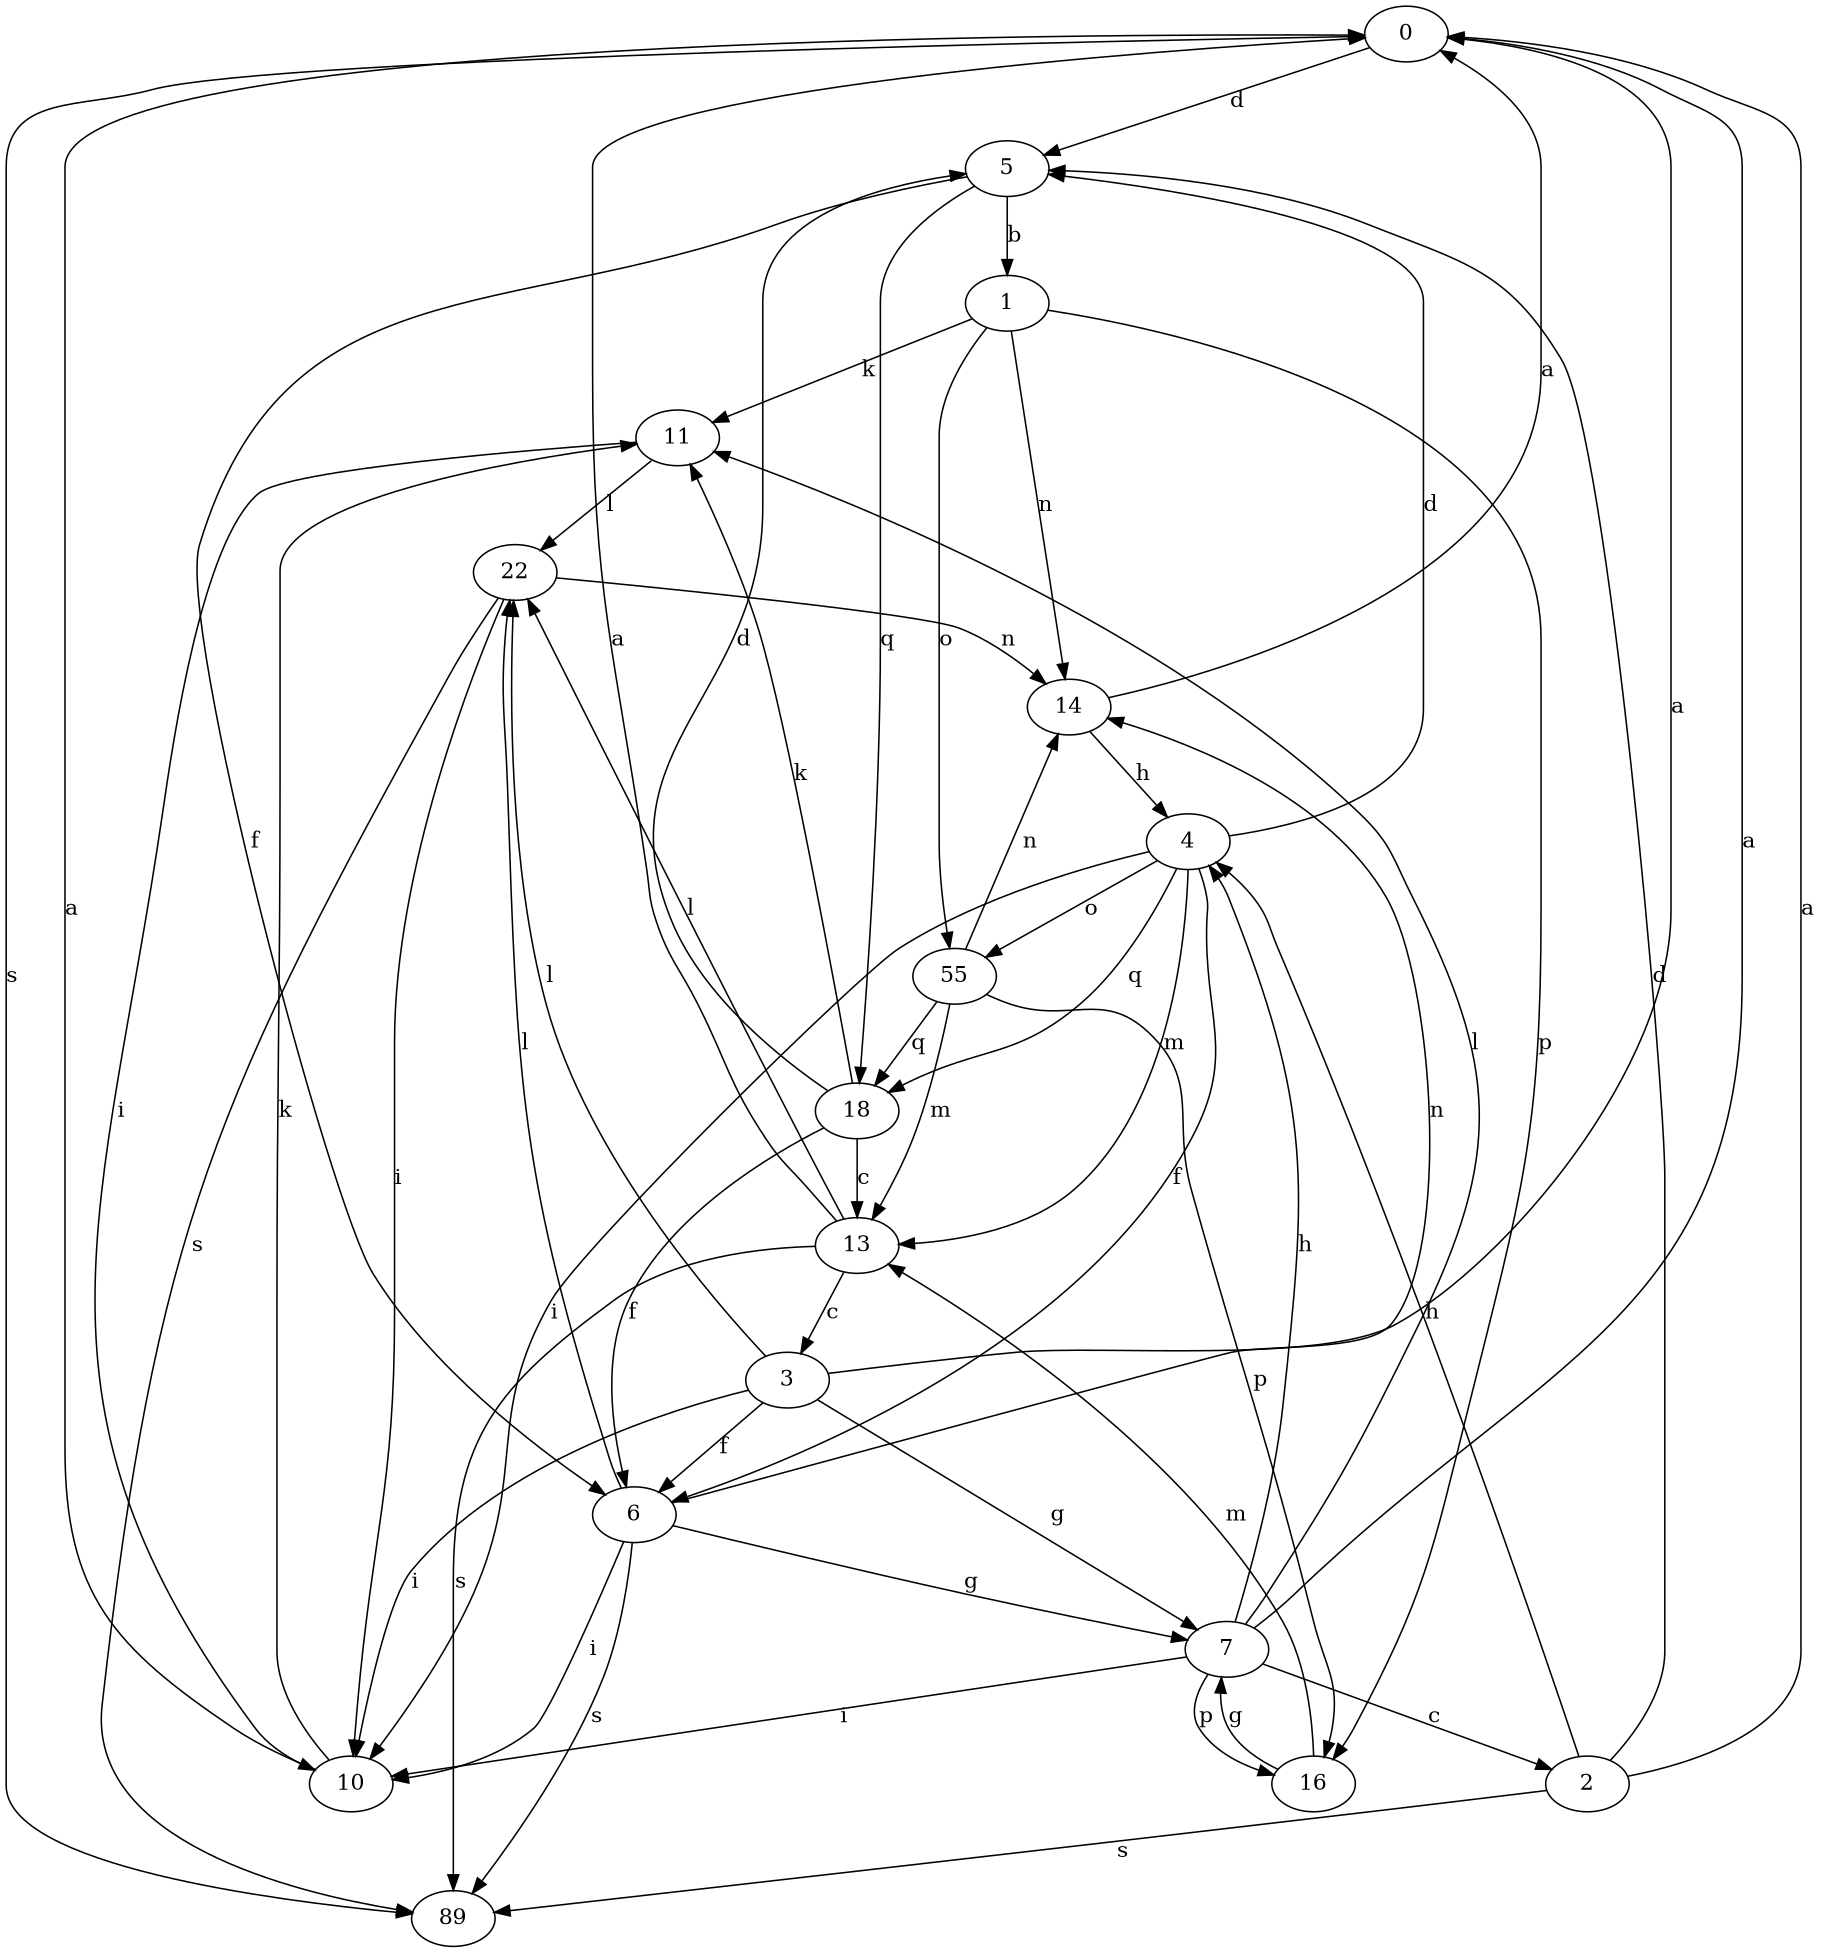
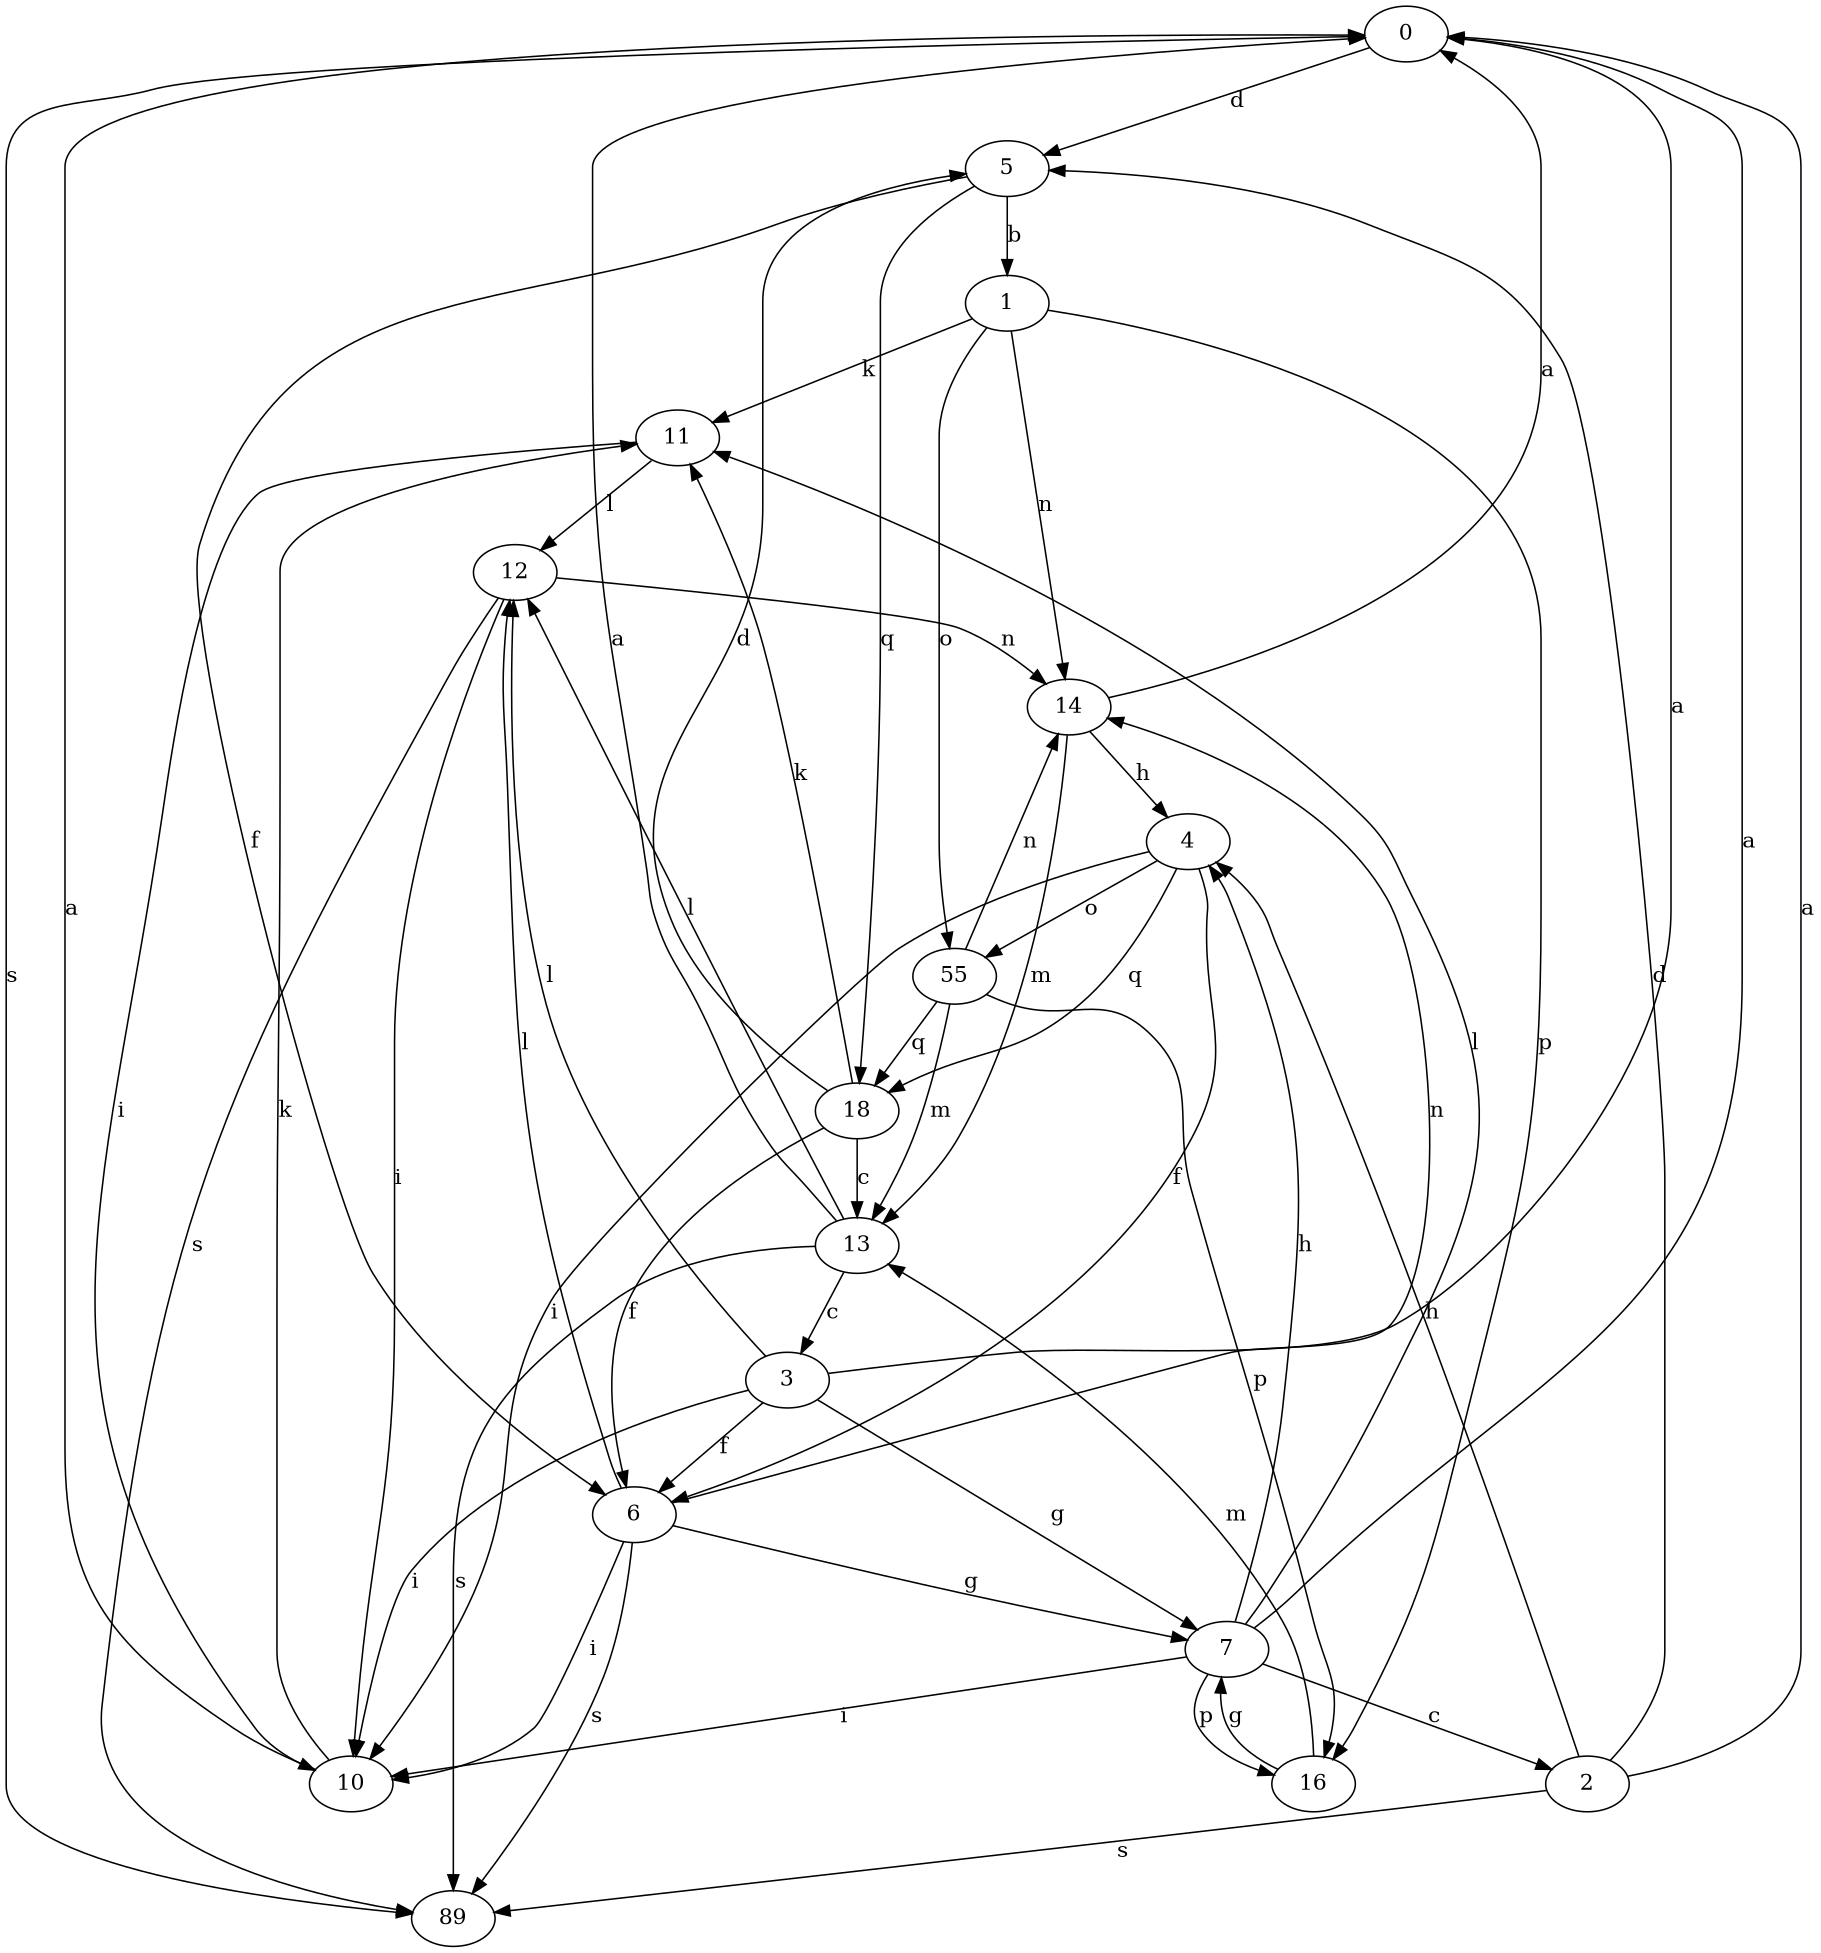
edge "4" -> "5": removed, label "d"
node "22": label "22" -> "12"
edge "4" -> "13": now "14" -> "13"
